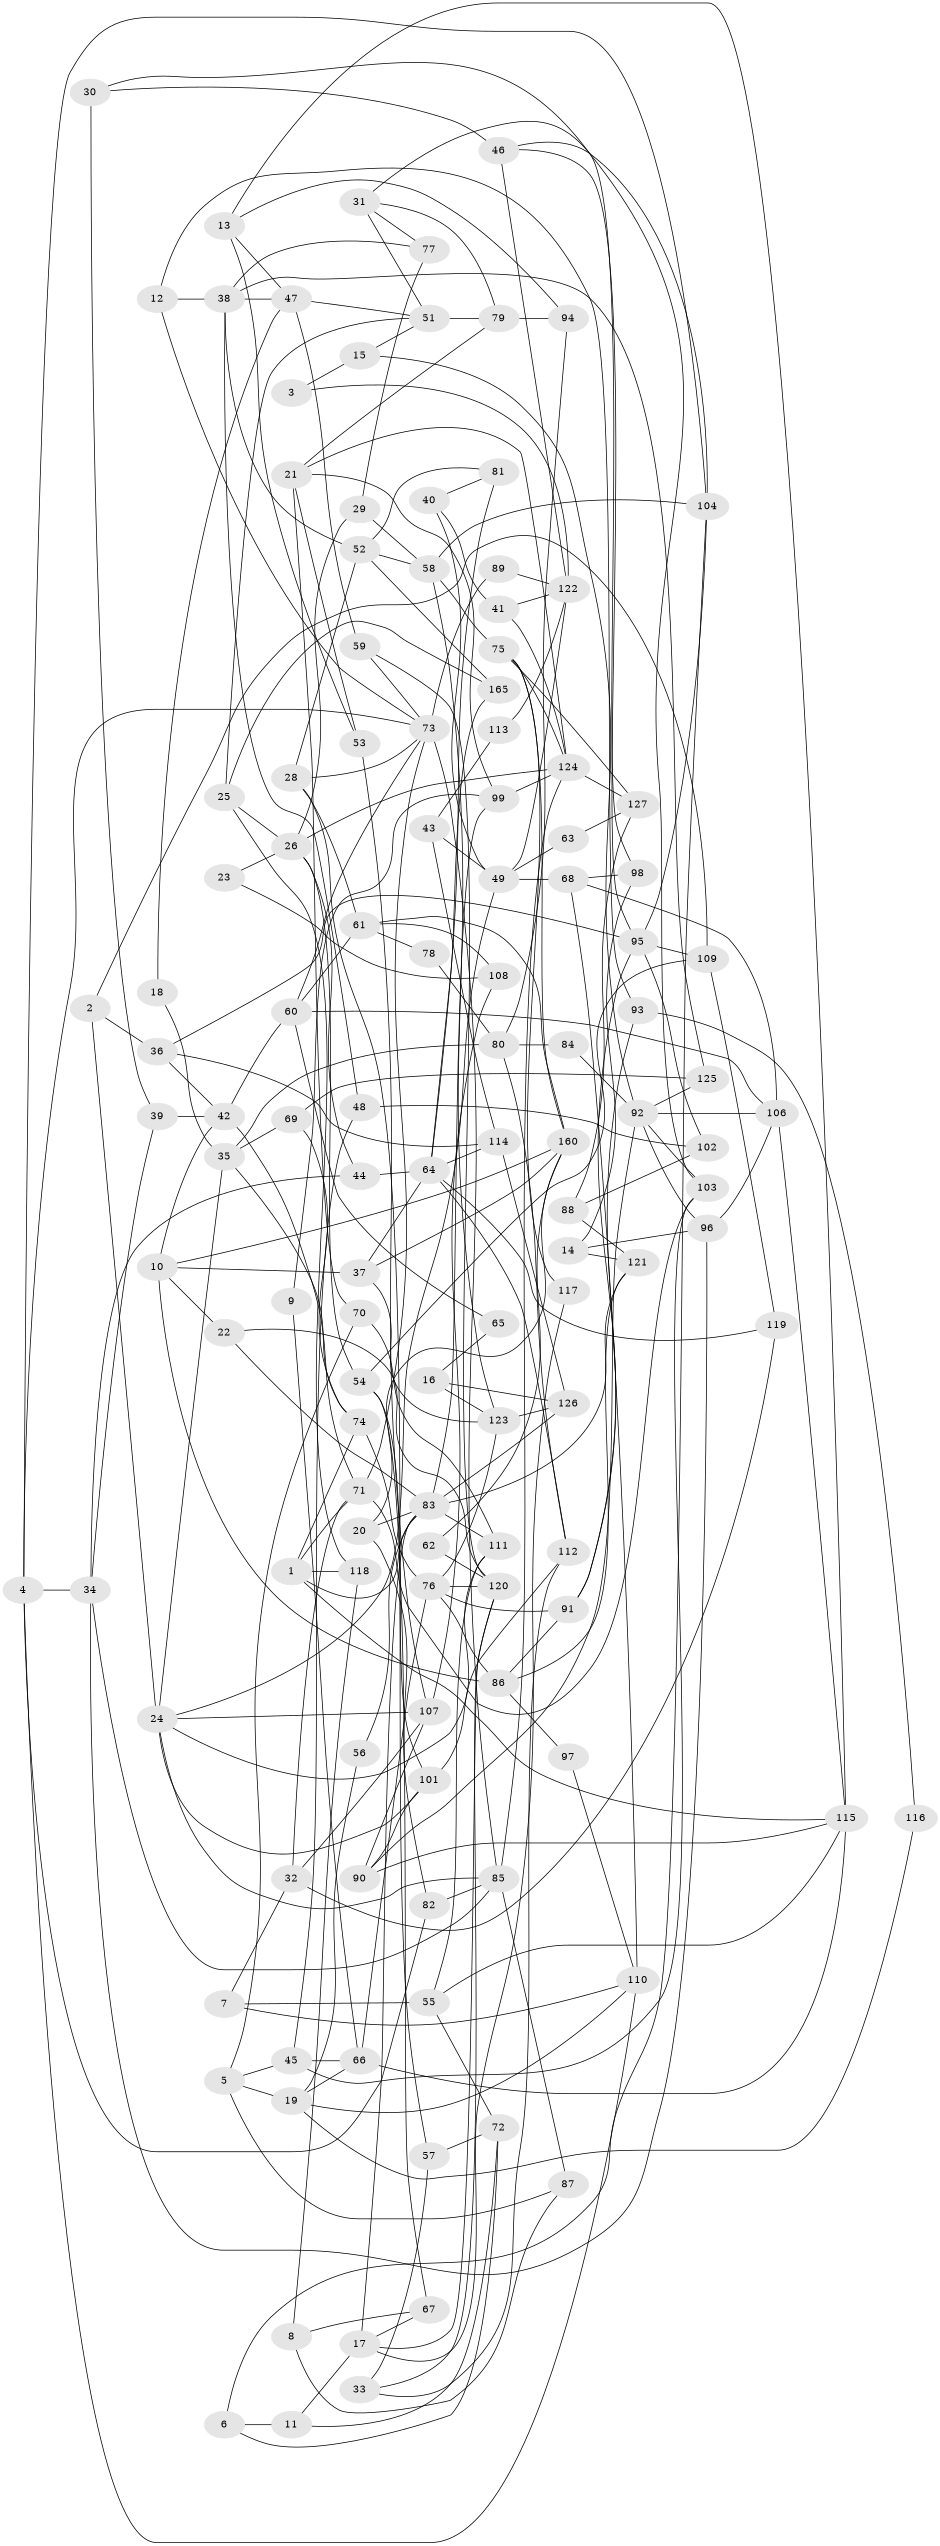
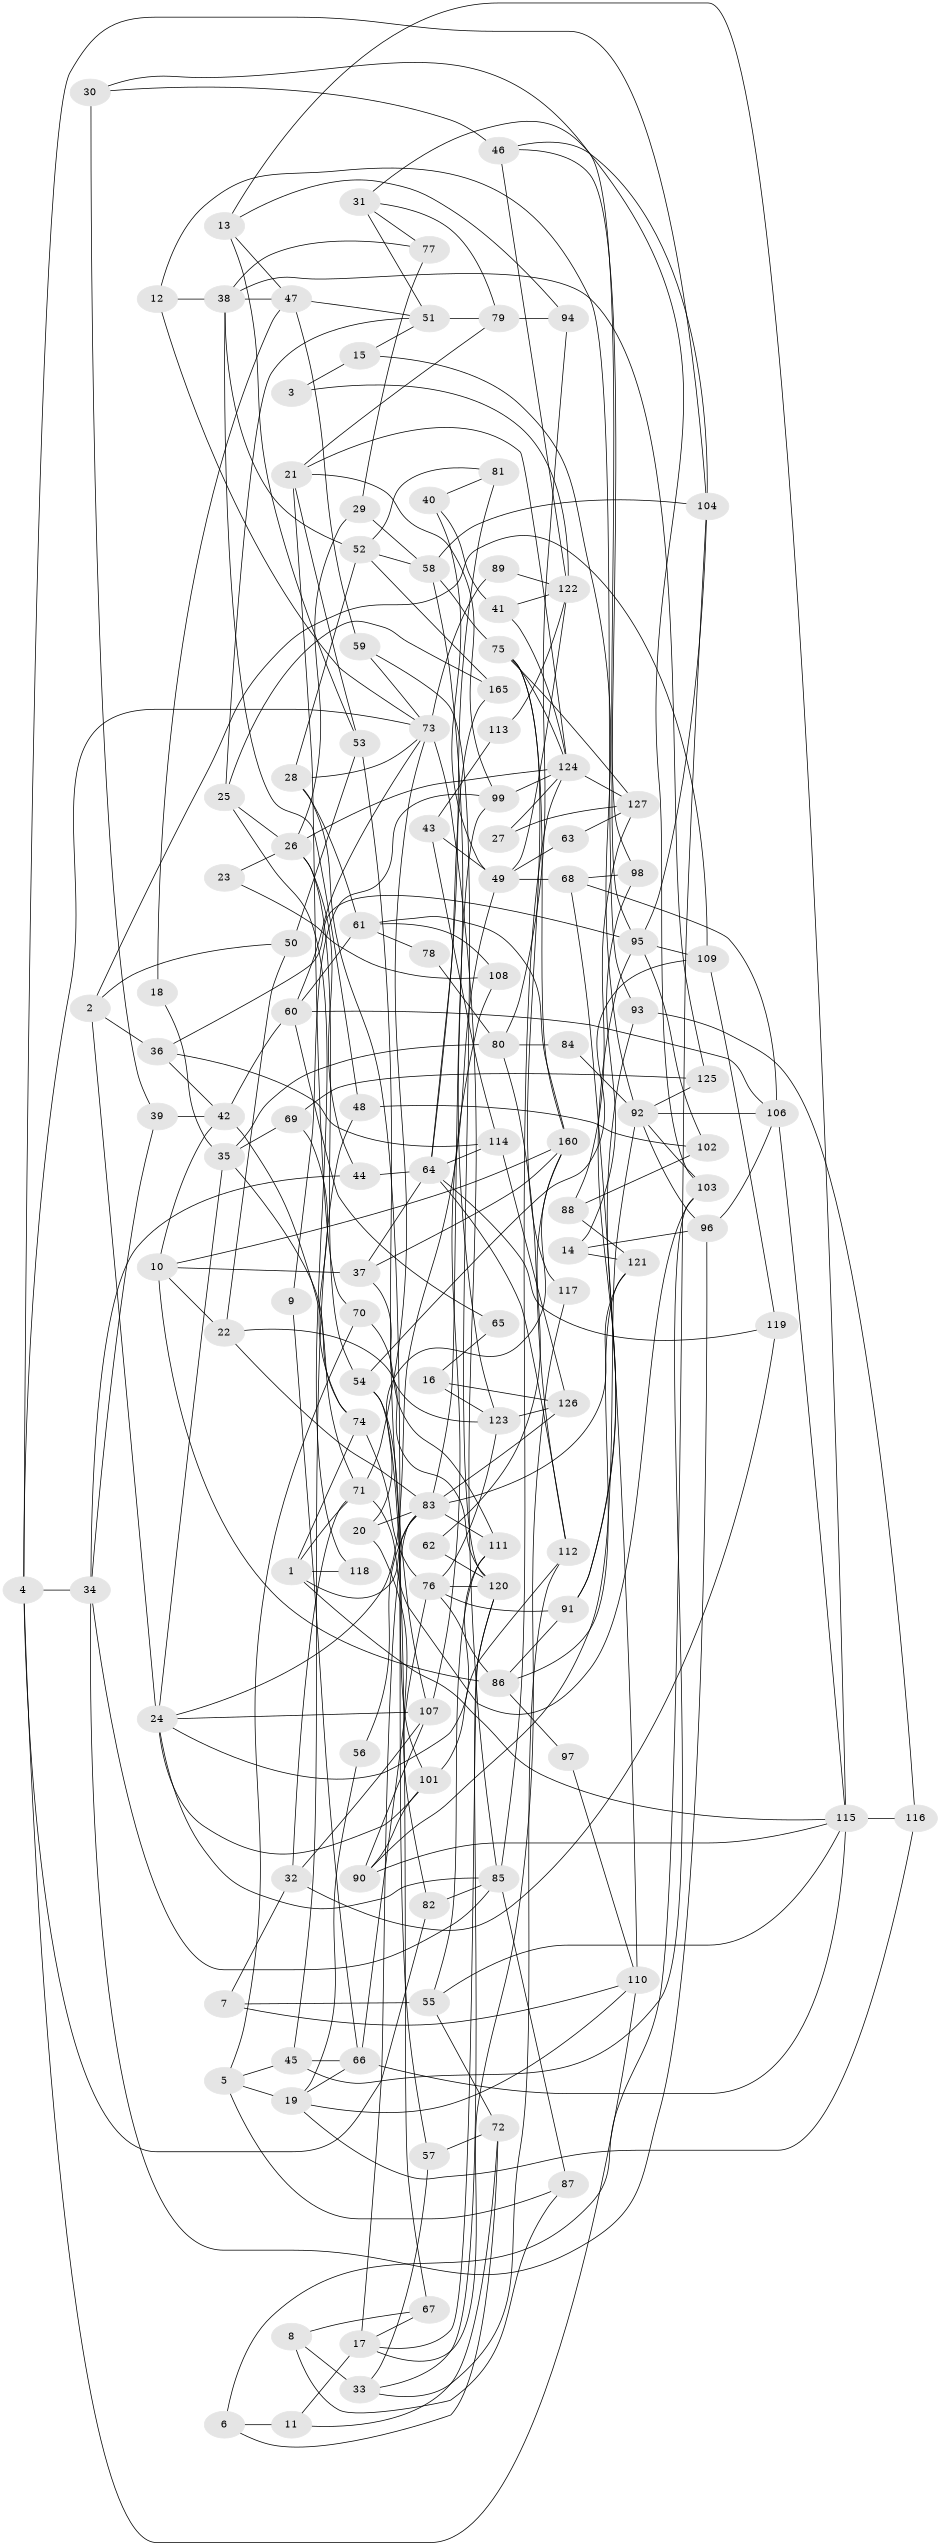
node "27": added
node "50": added
edge "115" -- "116": added
edge "118" -- "8": now "33" -- "8"
